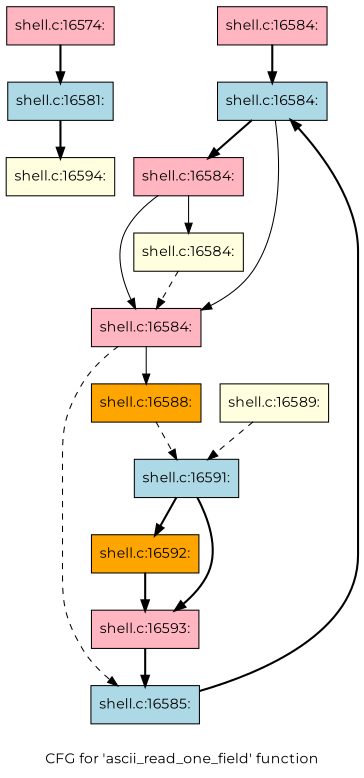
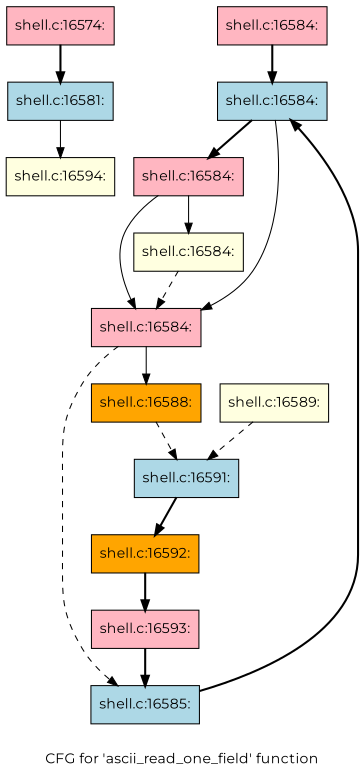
edge "shell.c:16581:" -> "shell.c:16594:": style bold -> solid
edge "shell.c:16591:" -> "shell.c:16593:": removed
